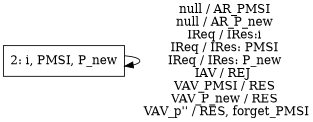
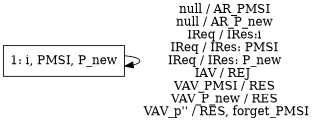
node "2: i, PMSI, P_new": label "2: i, PMSI, P_new" -> "1: i, PMSI, P_new"
